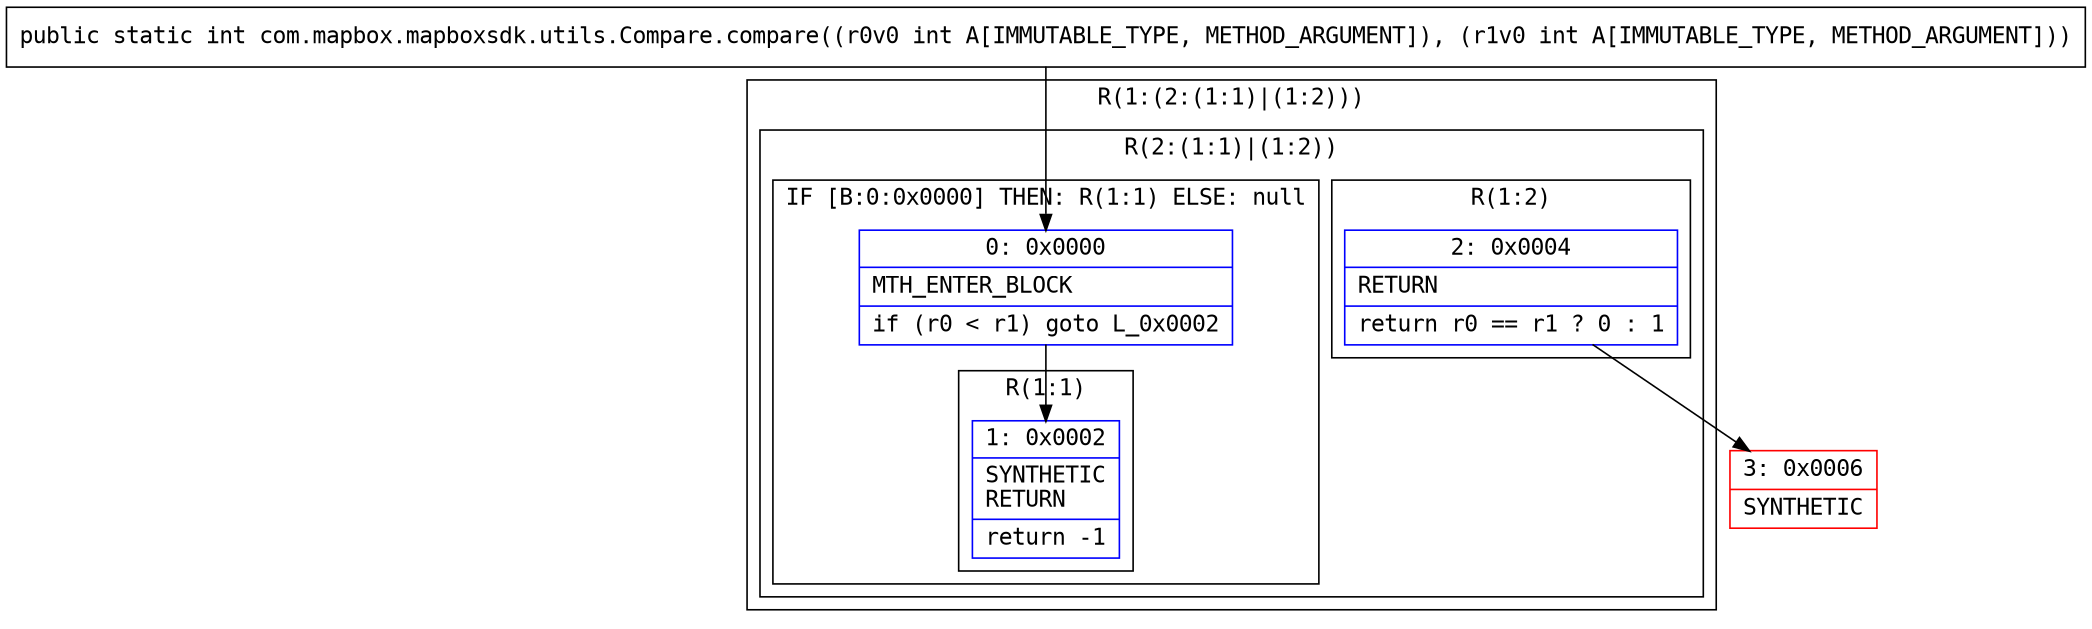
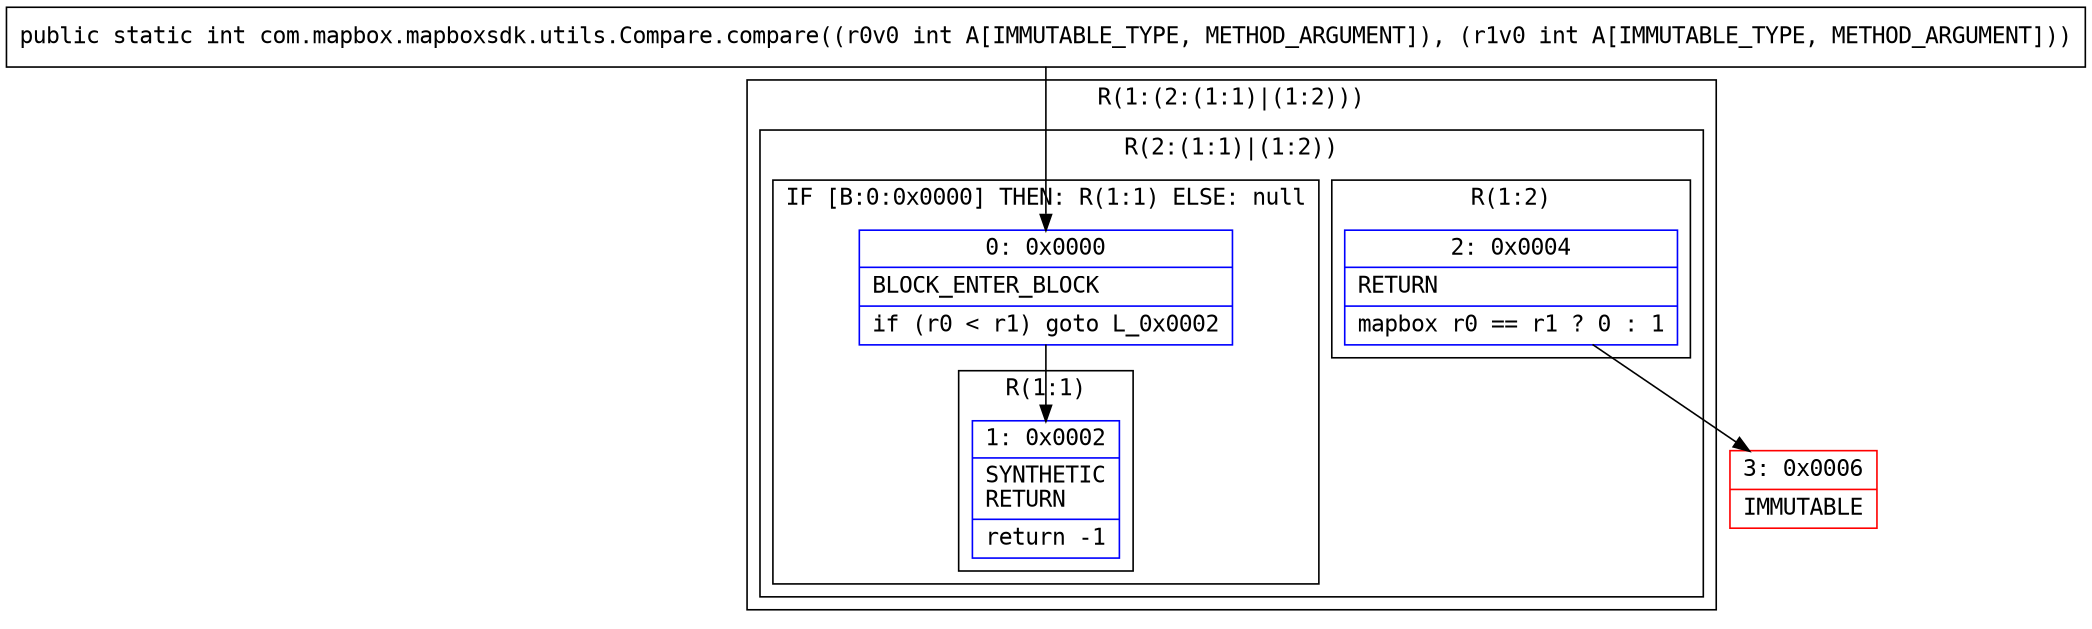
node "0: 0x0000": text "MTH_ENTER_BLOCK" -> "BLOCK_ENTER_BLOCK"
node "2: 0x0004": text "return r0 == r1 ? 0 : 1" -> "mapbox r0 == r1 ? 0 : 1"
node "3: 0x0006": text "SYNTHETIC" -> "IMMUTABLE"
